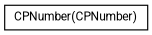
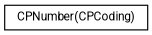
node "CPNumber(CPNumber)": label "CPNumber(CPNumber)" -> "CPNumber(CPCoding)"
